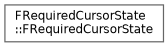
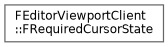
node "FRequiredCursorState ::FRequiredCursorState": label "FRequiredCursorState ::FRequiredCursorState" -> "FEditorViewportClient ::FRequiredCursorState"
